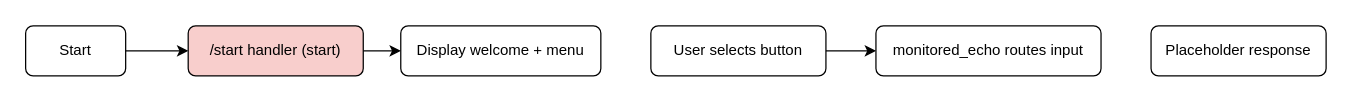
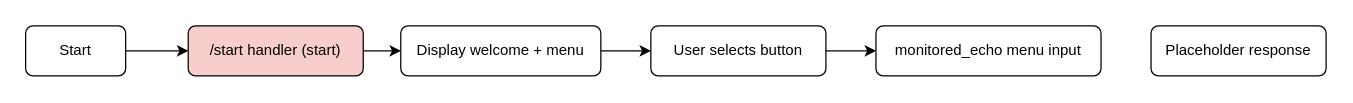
edge "Display welcome + menu" -> "User selects button": added
node "monitored_echo routes input": label "monitored_echo routes input" -> "monitored_echo menu input"
